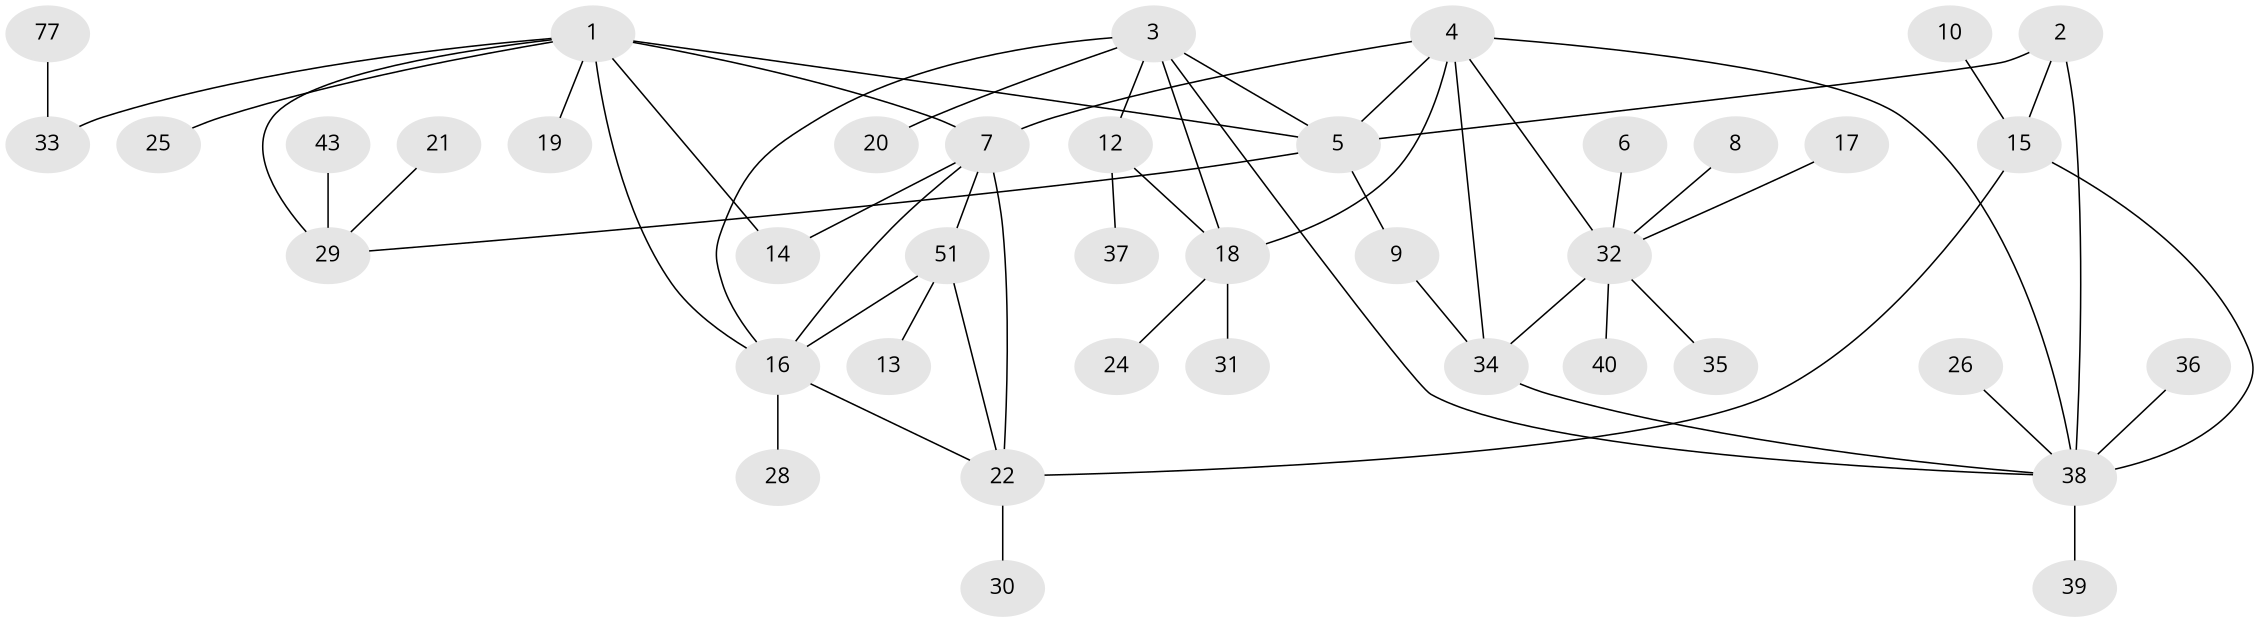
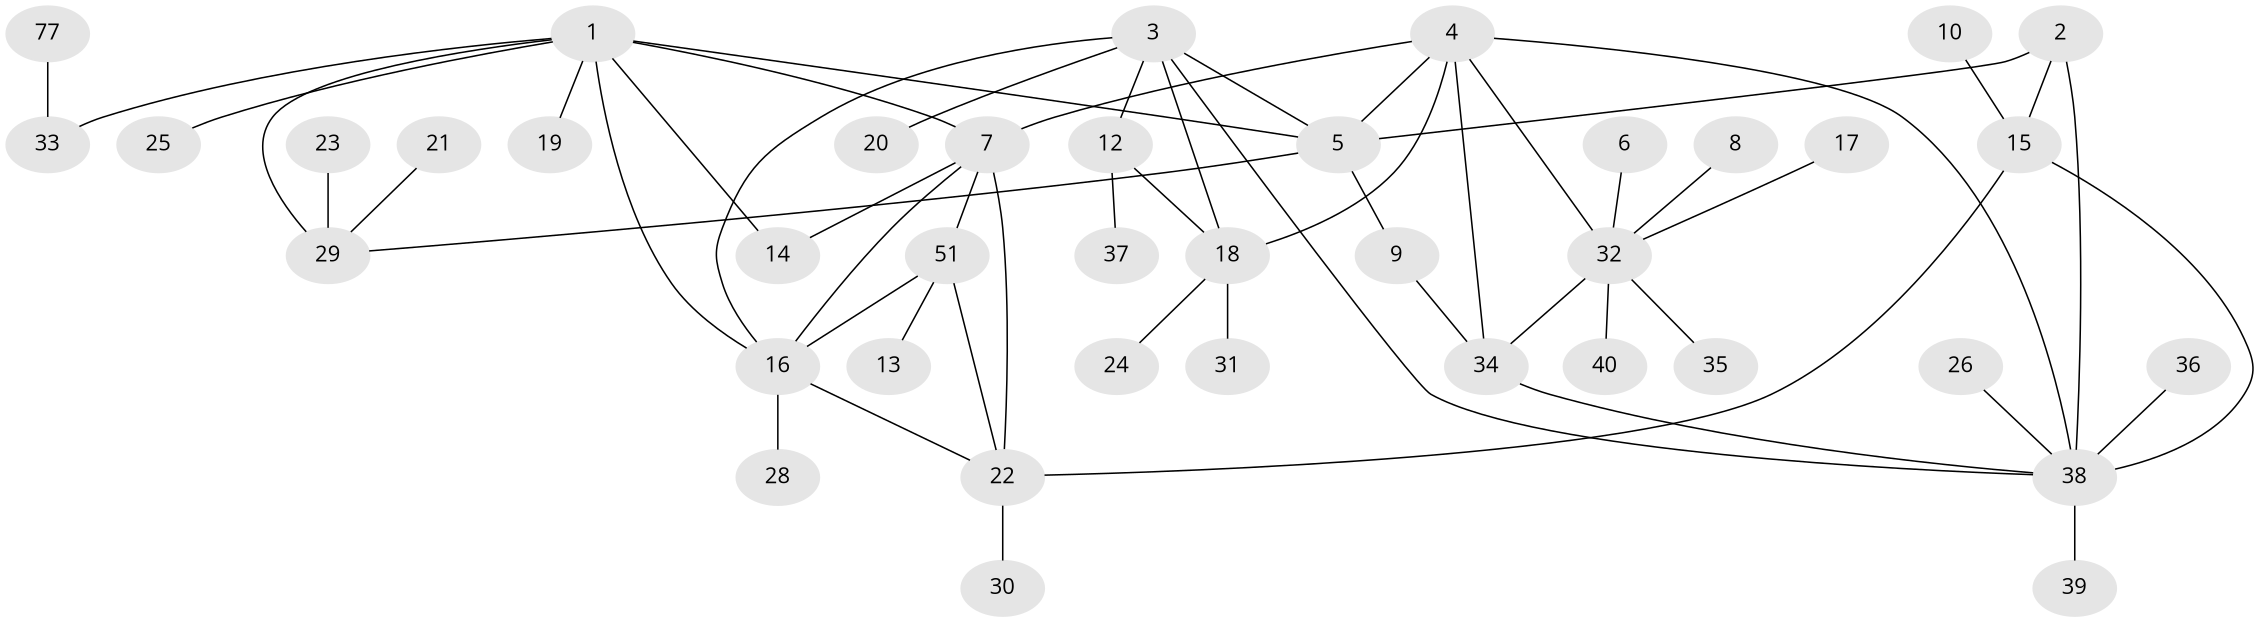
node "43": label "43" -> "23"
